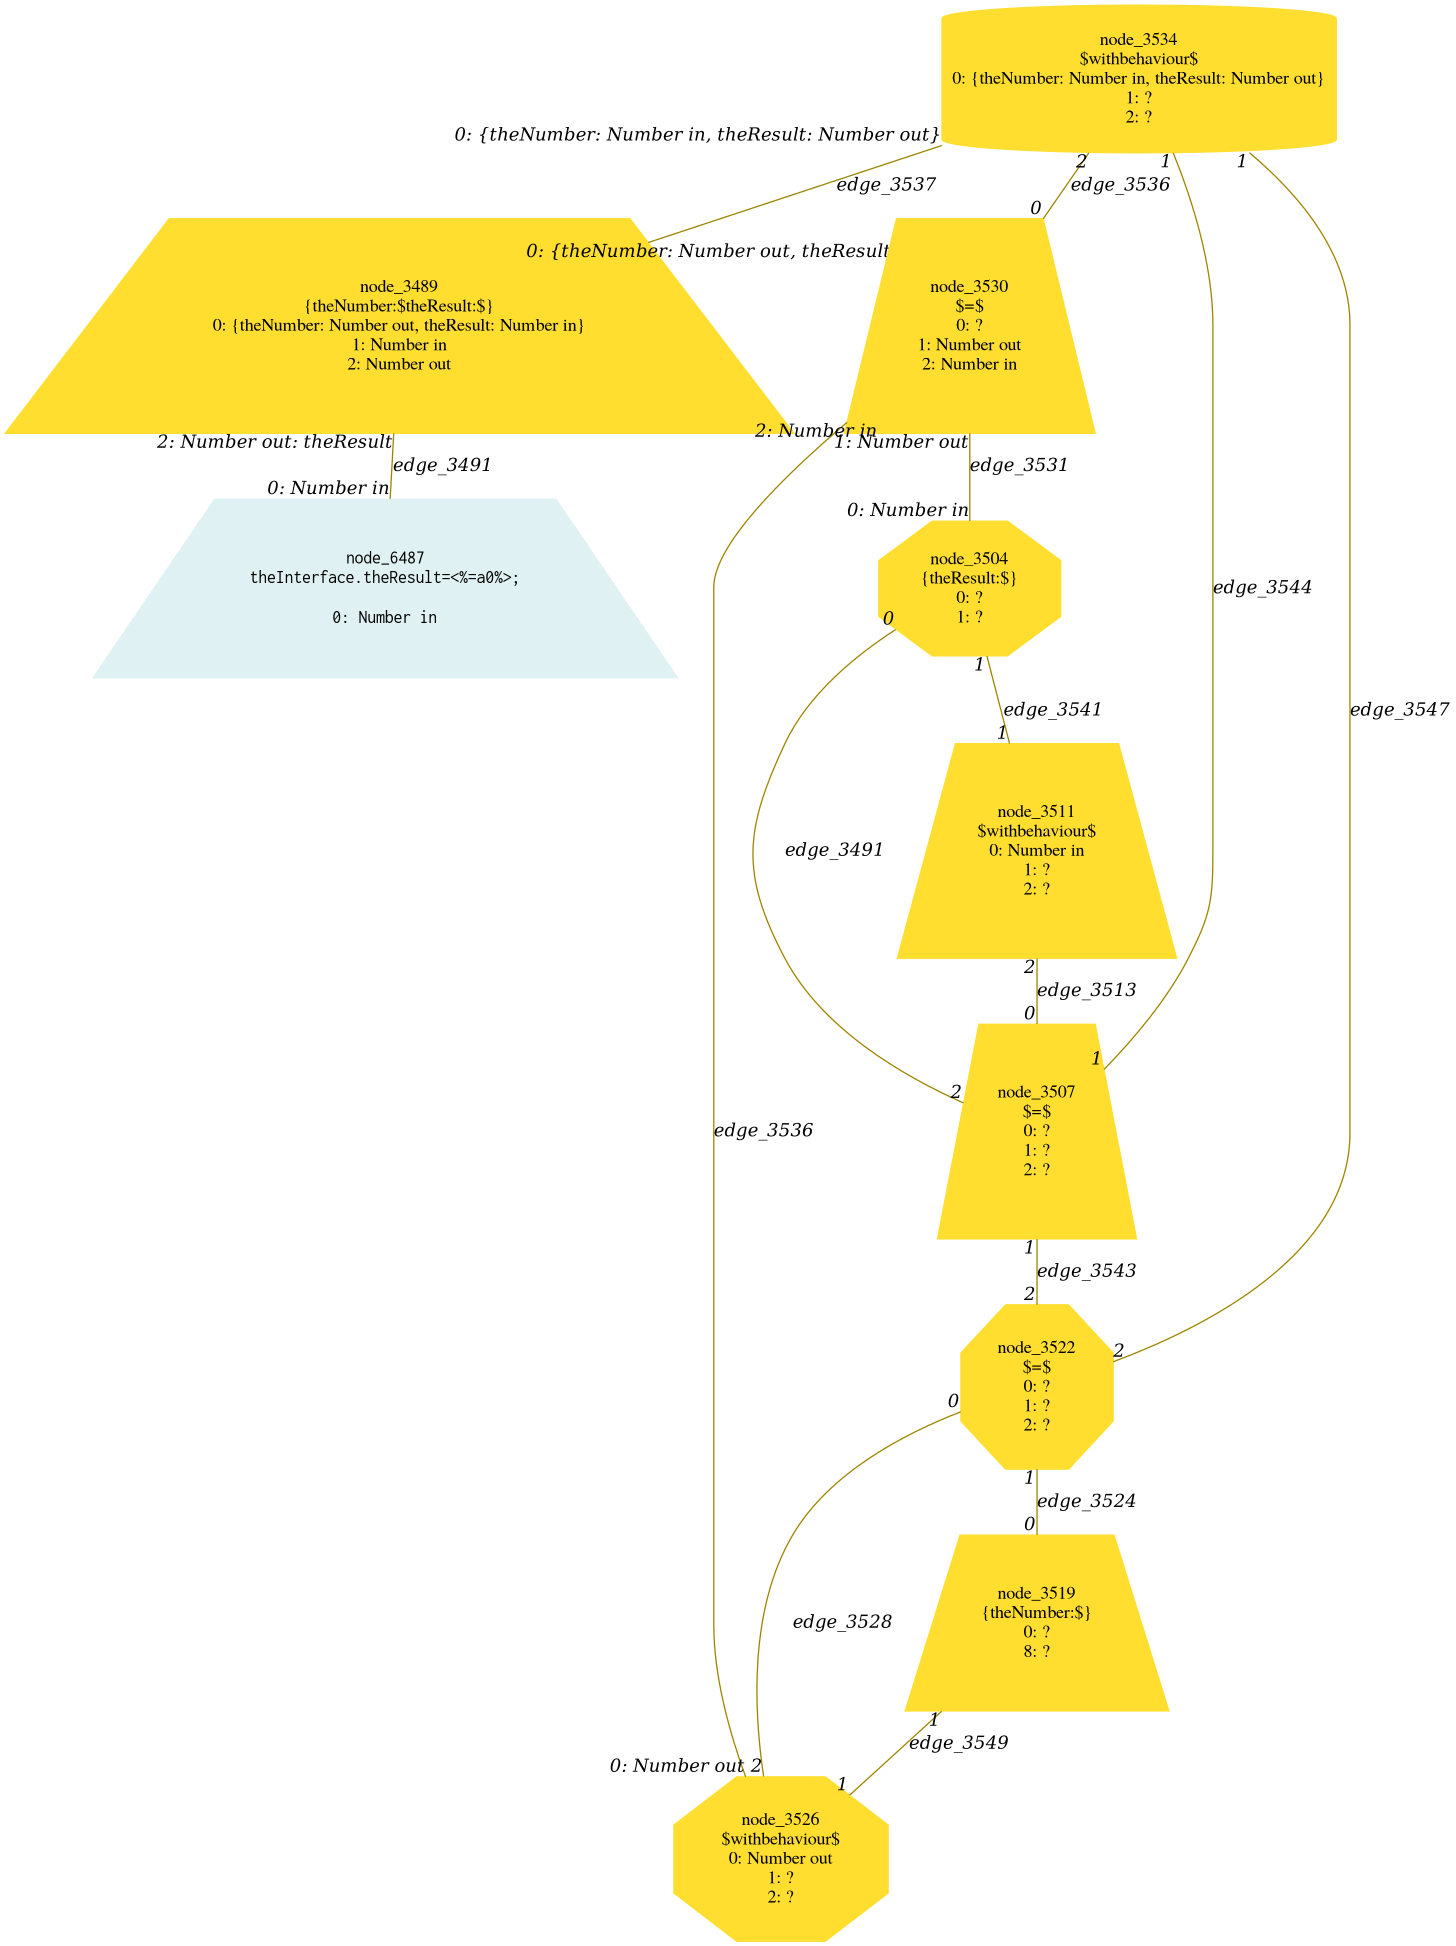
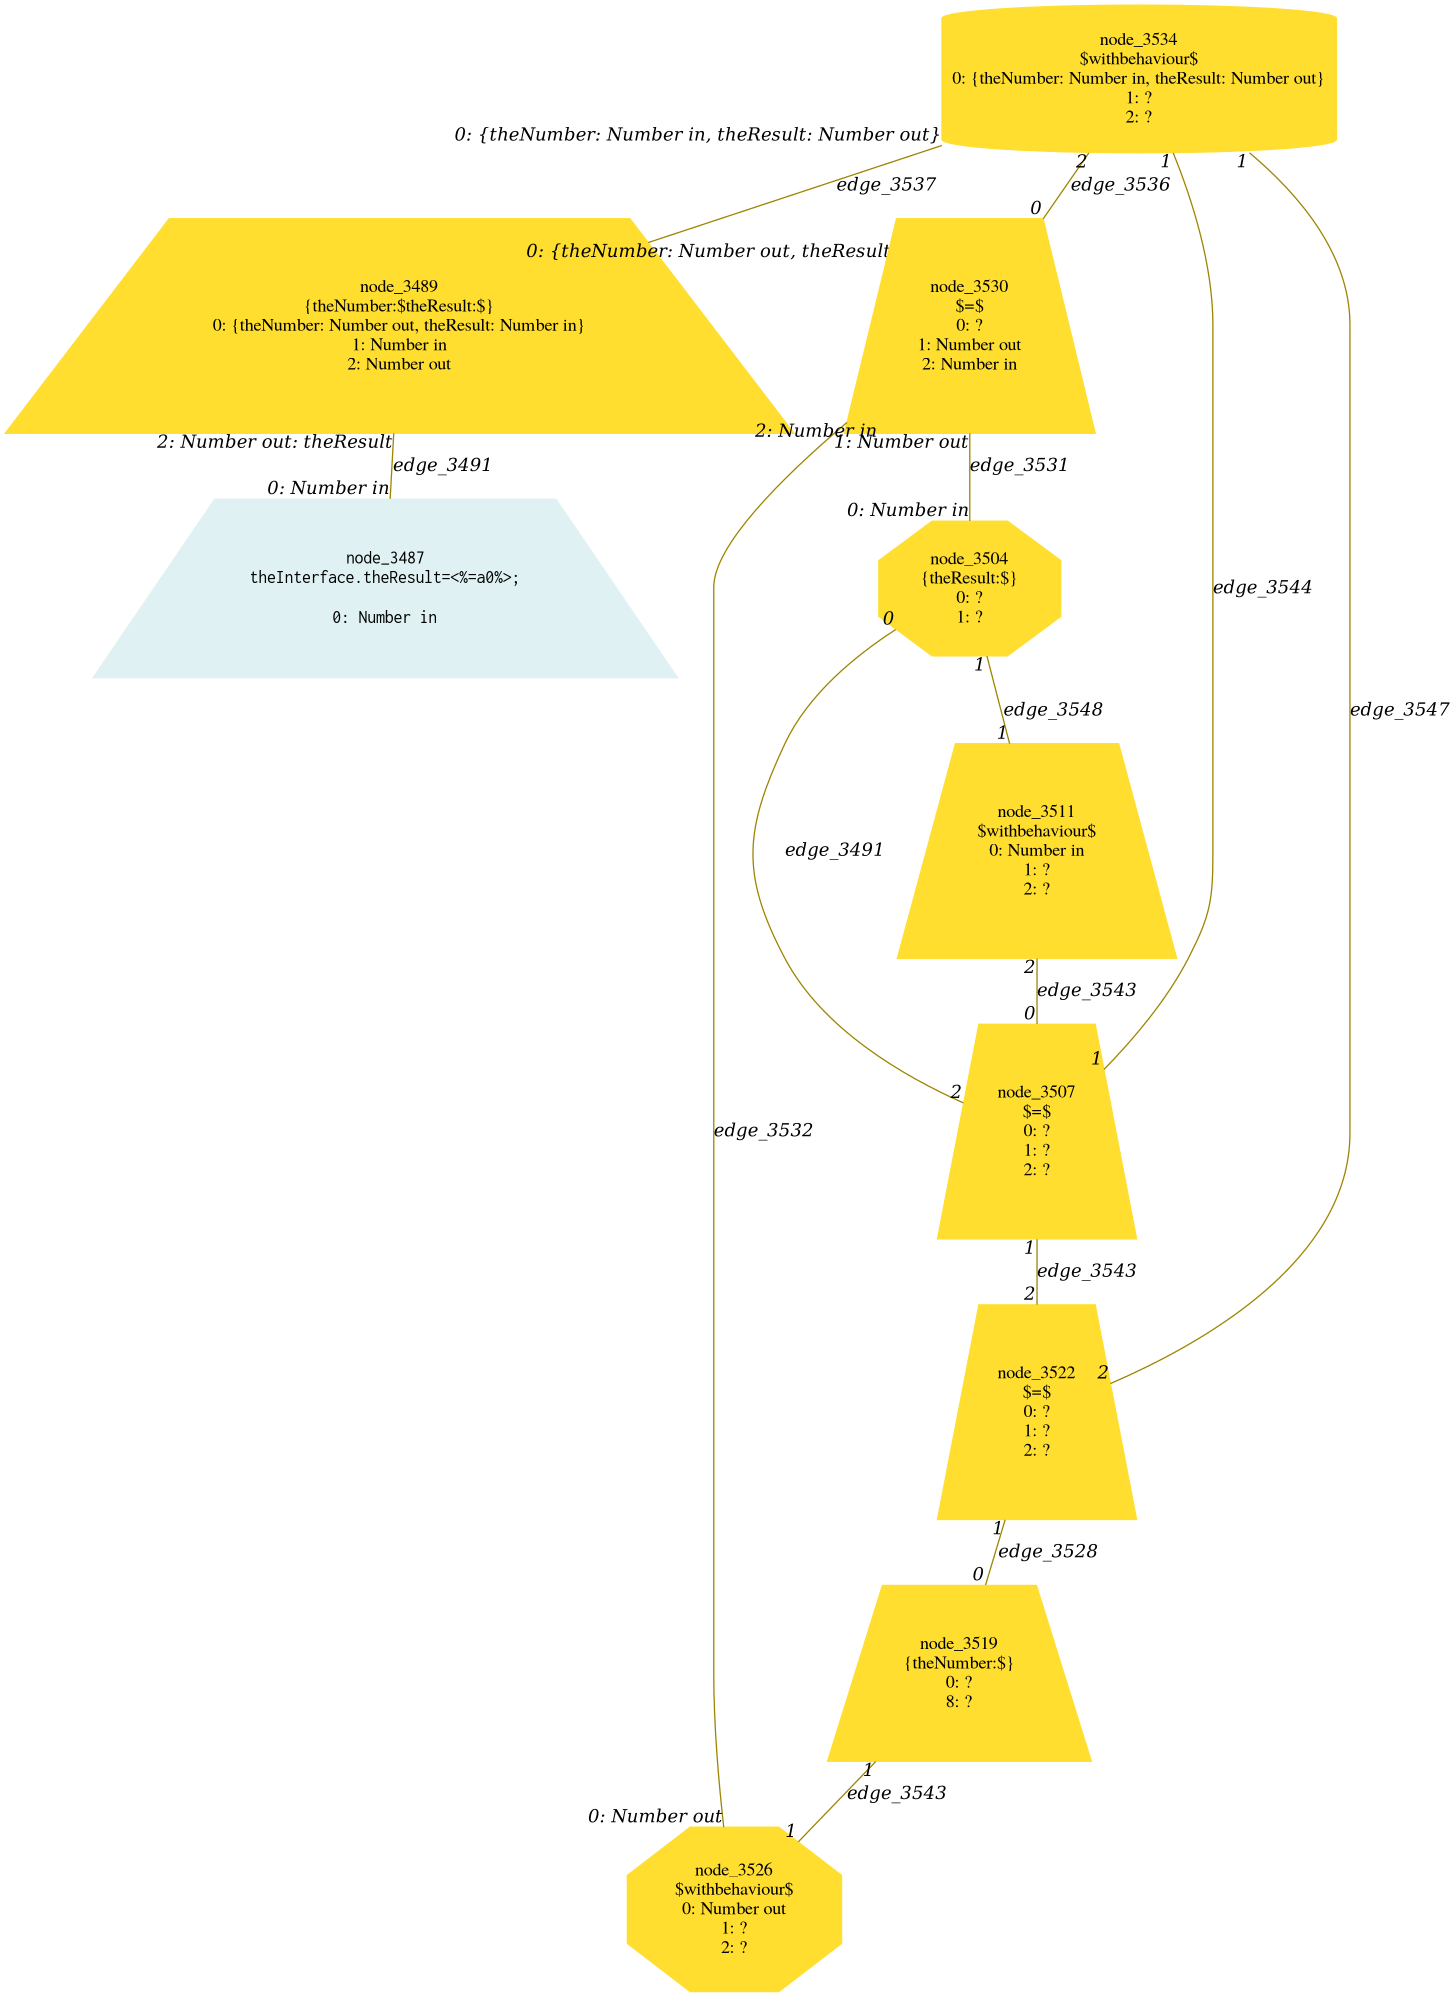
node "node_6487 theInterface.theResult=<%=a0%>; 0: Number in": label "node_6487 theInterface.theResult=<%=a0%>; 0: Number in" -> "node_3487 theInterface.theResult=<%=a0%>; 0: Number in"
edge "node_3504 {theResult:$} 0: ? 1: ?" -- "node_3511 $withbehaviour$ 0: Number in 1: ? 2: ?": label "edge_3541" -> "edge_3548"
edge "node_3511 $withbehaviour$ 0: Number in 1: ? 2: ?" -- "node_3507 $=$ 0: ? 1: ? 2: ?": label "edge_3513" -> "edge_3543"
edge "node_3530 $=$ 0: ? 1: Number out 2: Number in" -- "node_3526 $withbehaviour$ 0: Number out 1: ? 2: ?": label "edge_3536" -> "edge_3532"
node "node_3522 $=$ 0: ? 1: ? 2: ?": shape octagon -> trapezium
edge "node_3522 $=$ 0: ? 1: ? 2: ?" -- "node_3519 {theNumber:$} 0: ? 8: ?": label "edge_3524" -> "edge_3528"
edge "node_3522 $=$ 0: ? 1: ? 2: ?" -- "node_3526 $withbehaviour$ 0: Number out 1: ? 2: ?": removed, label "edge_3528"
edge "node_3519 {theNumber:$} 0: ? 8: ?" -- "node_3526 $withbehaviour$ 0: Number out 1: ? 2: ?": label "edge_3549" -> "edge_3543"
